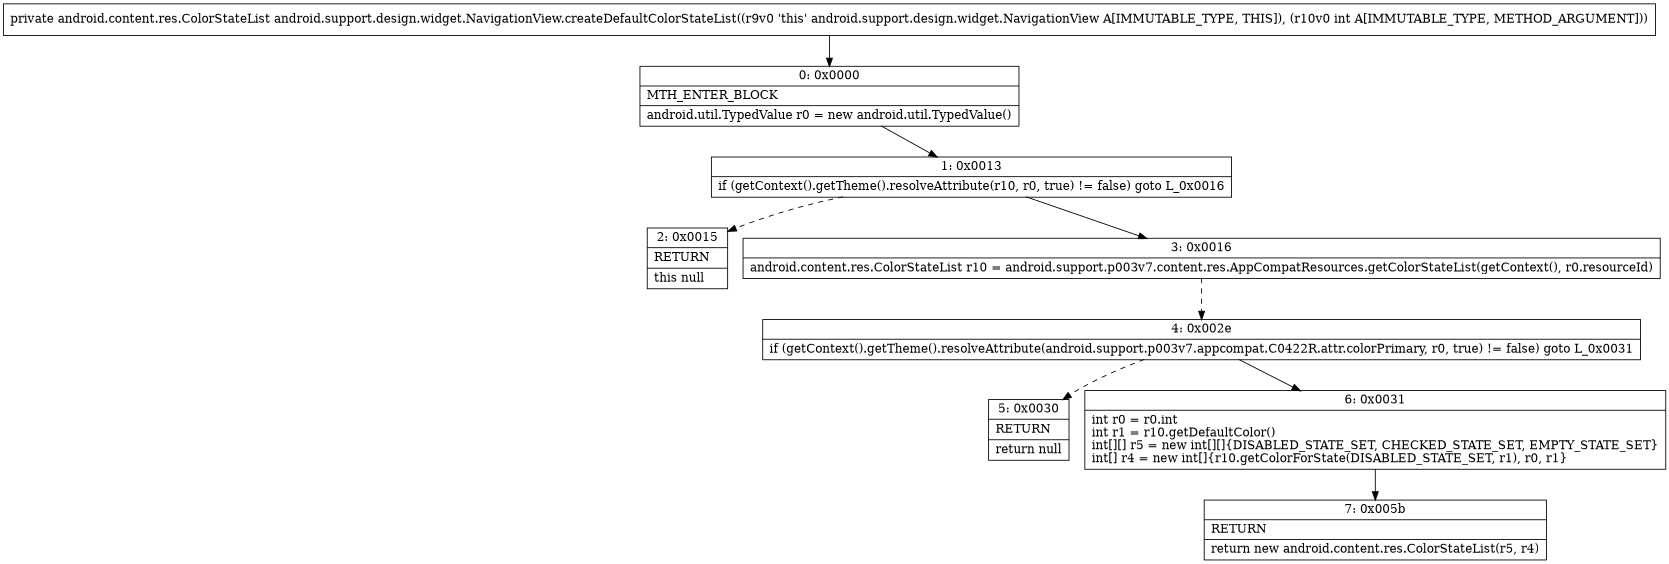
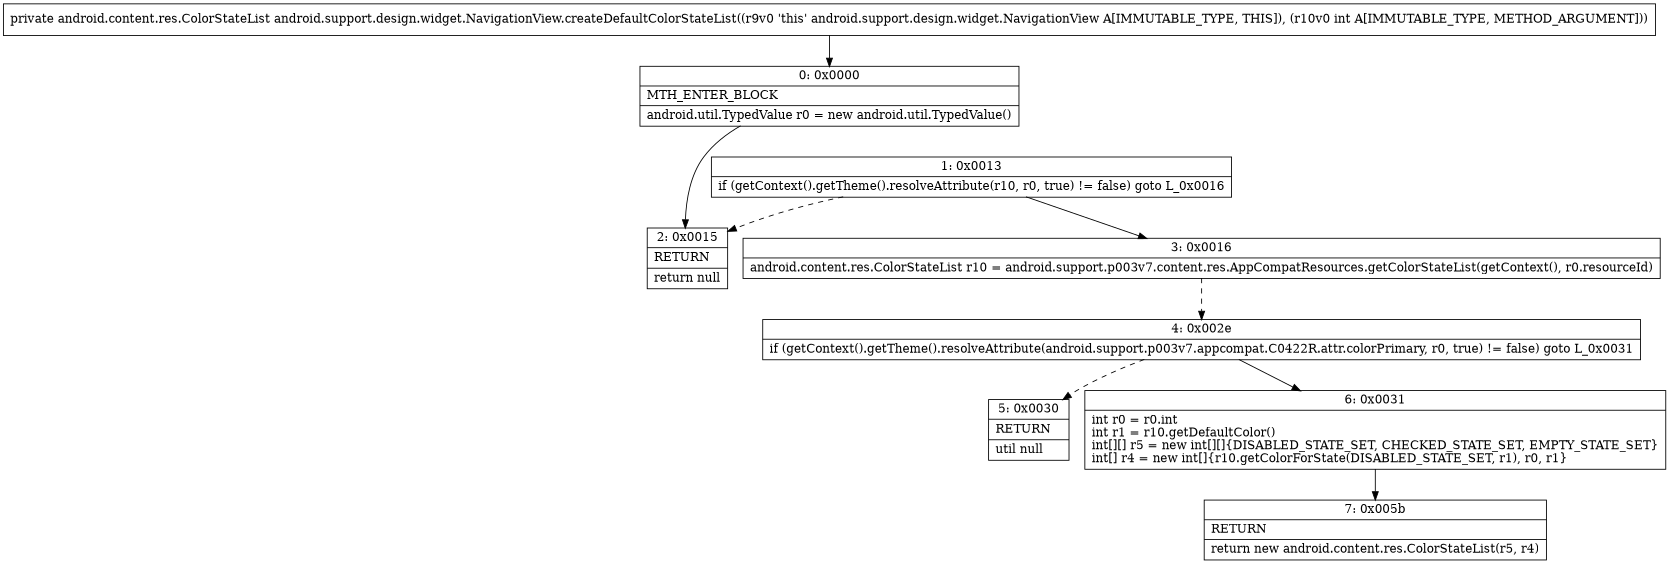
edge "0: 0x0000" -> "1: 0x0013": now "0: 0x0000" -> "2: 0x0015"
node "2: 0x0015": text "this null" -> "return null"
node "5: 0x0030": text "return null" -> "util null"
